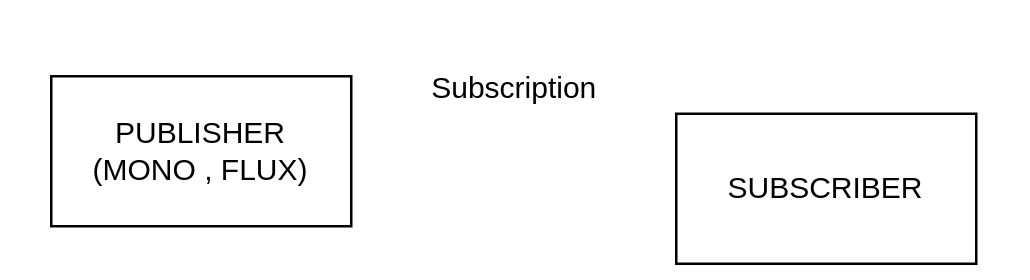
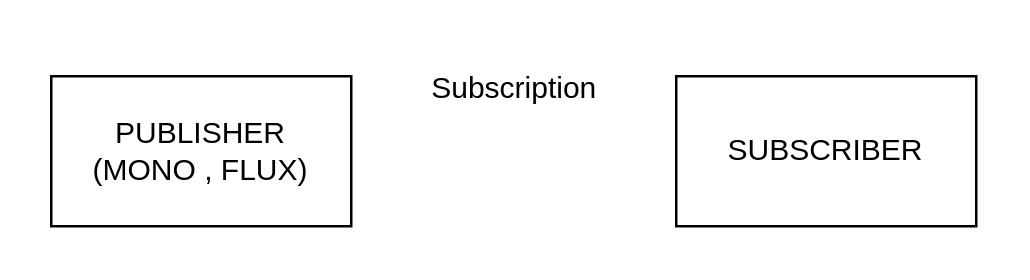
node "SUBSCRIBER": moved (826, 189) -> (826, 151)
